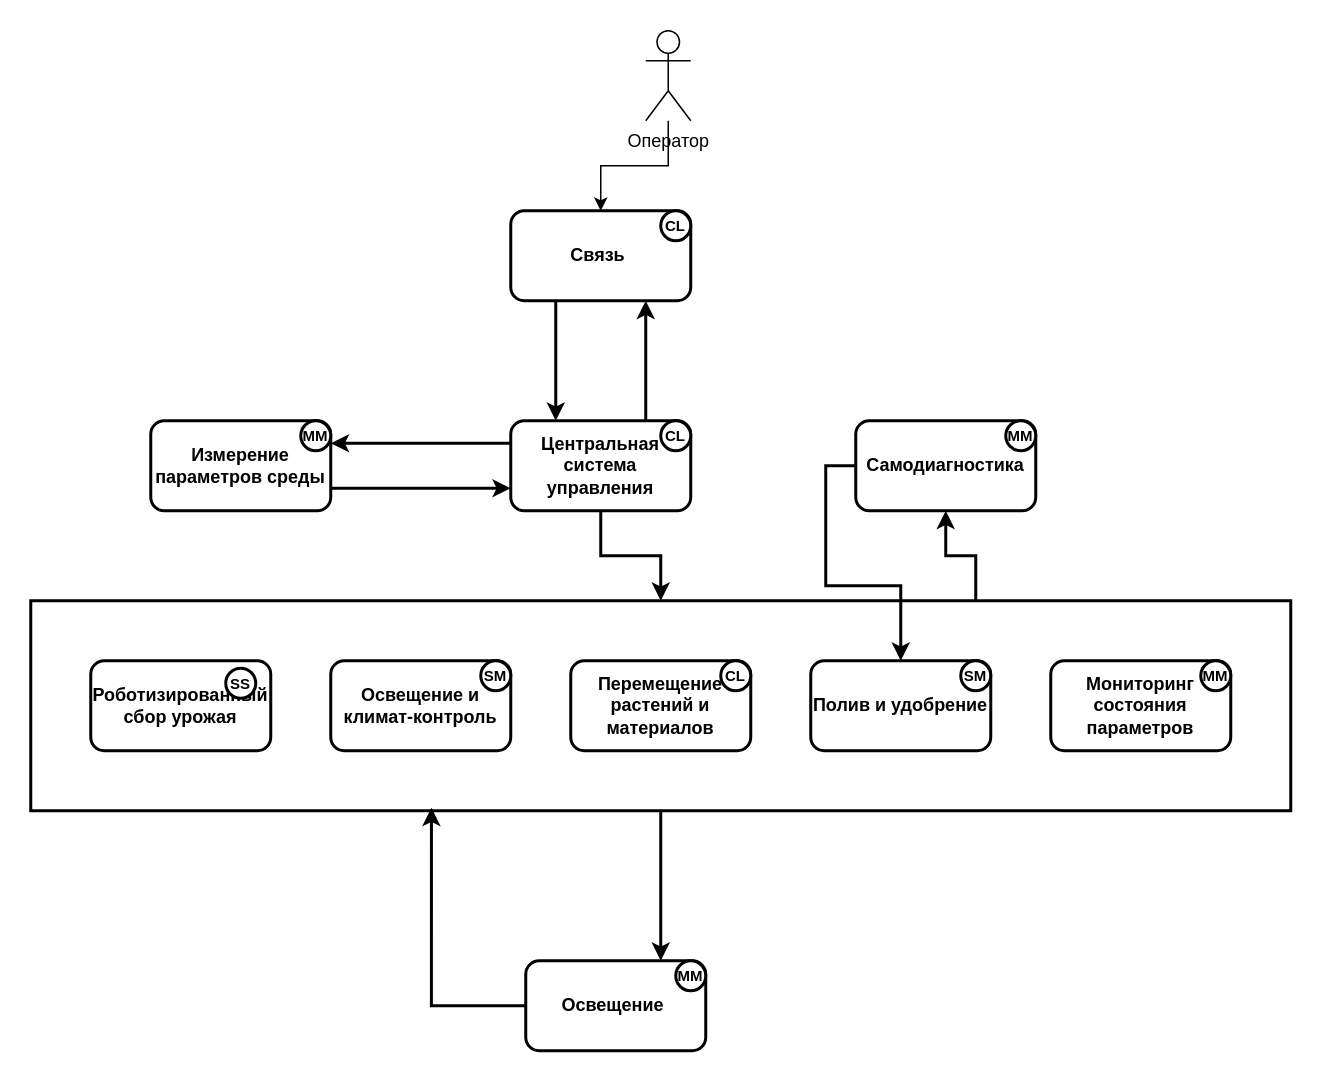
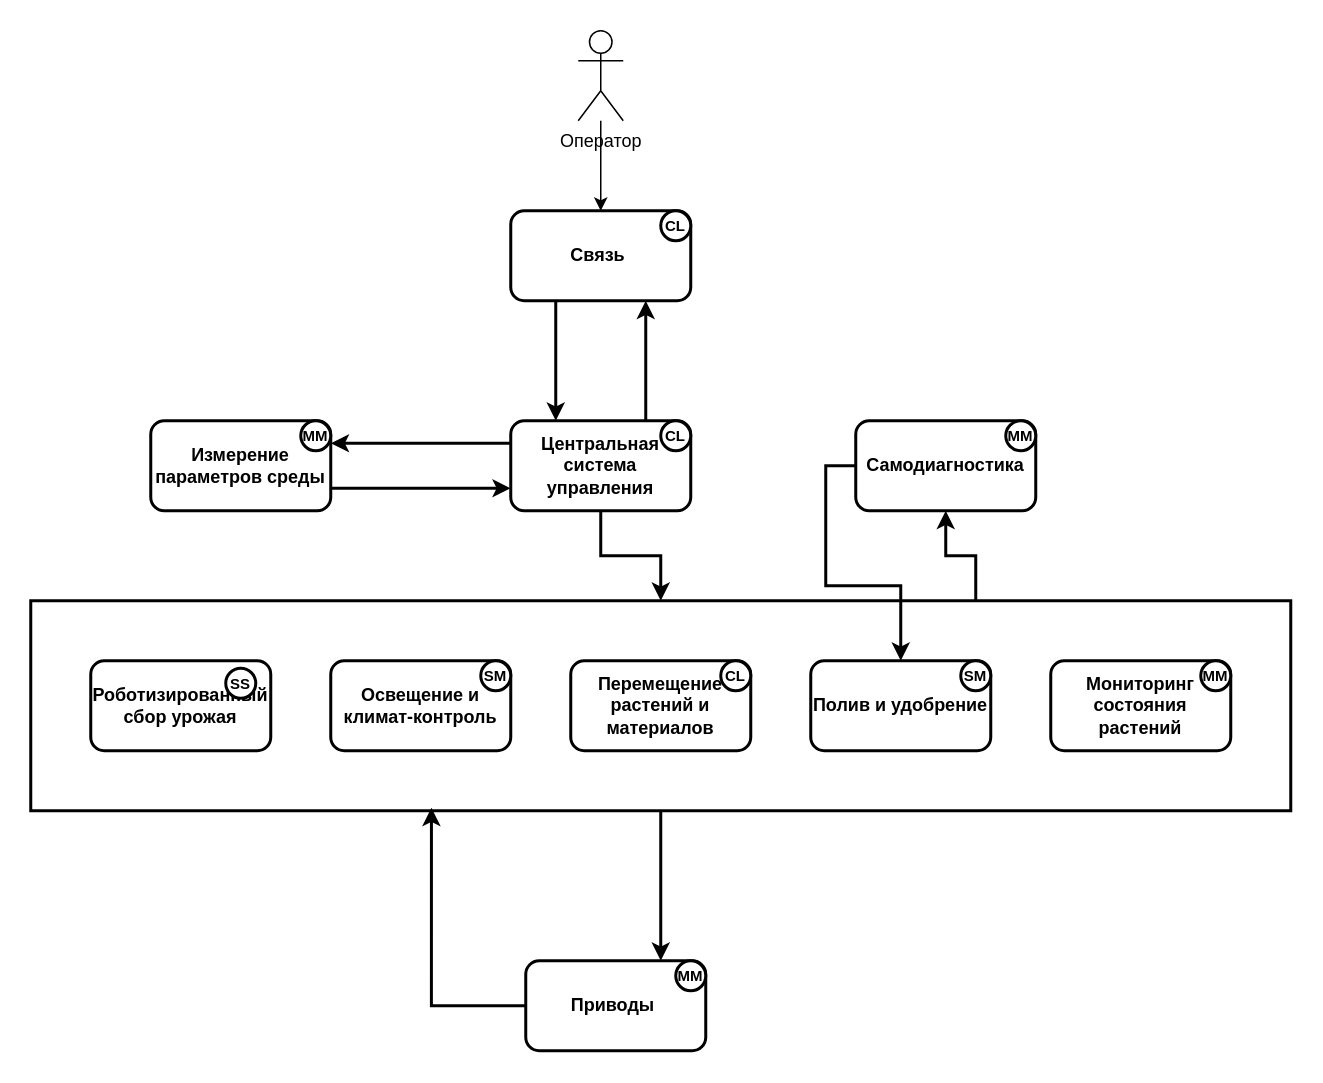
node "Оператор": moved (668, 76) -> (601, 76)
node "Мониторинг состояния параметров": label "Мониторинг состояния параметров" -> "Мониторинг состояния растений"
node "Освещение": label "Освещение" -> "Приводы"
